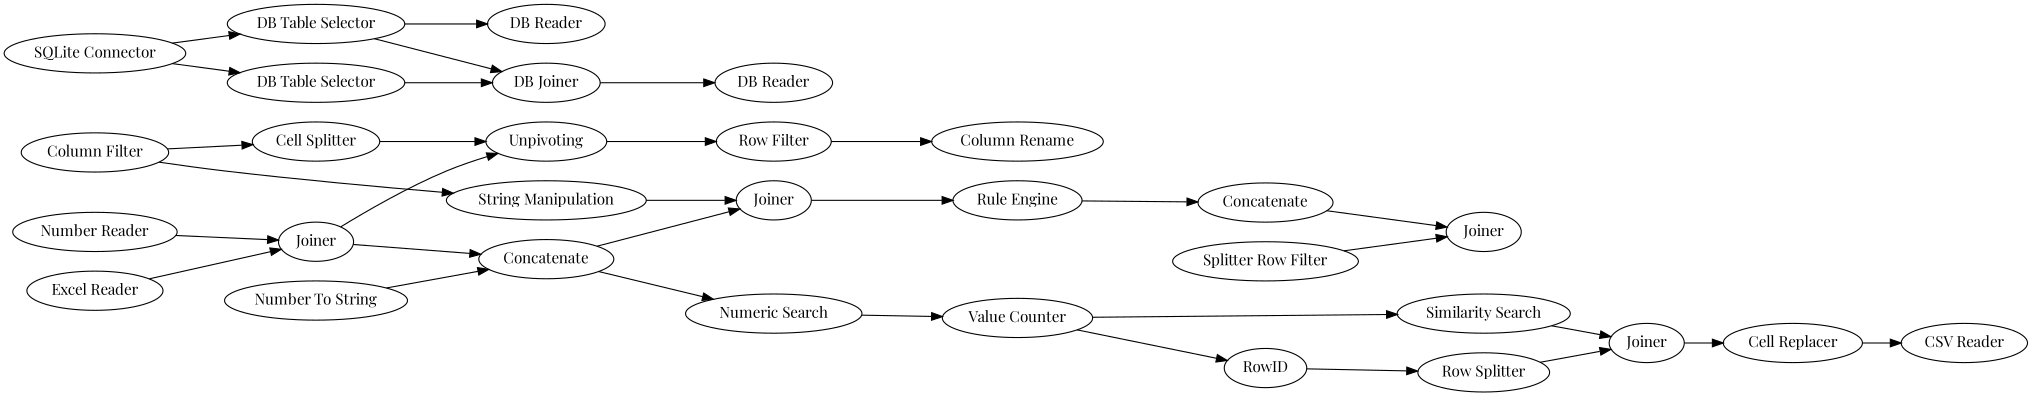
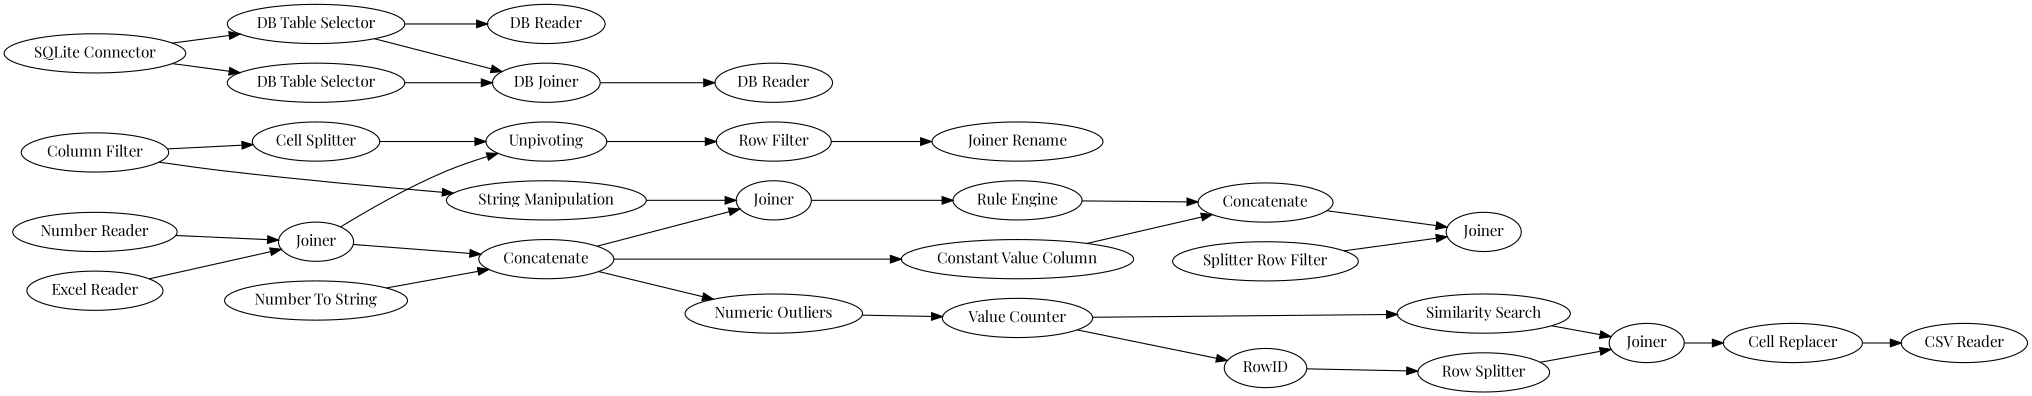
node "Column Rename": label "Column Rename" -> "Joiner Rename"
node "Constant Value Column": added
node "Numeric Search": label "Numeric Search" -> "Numeric Outliers"
